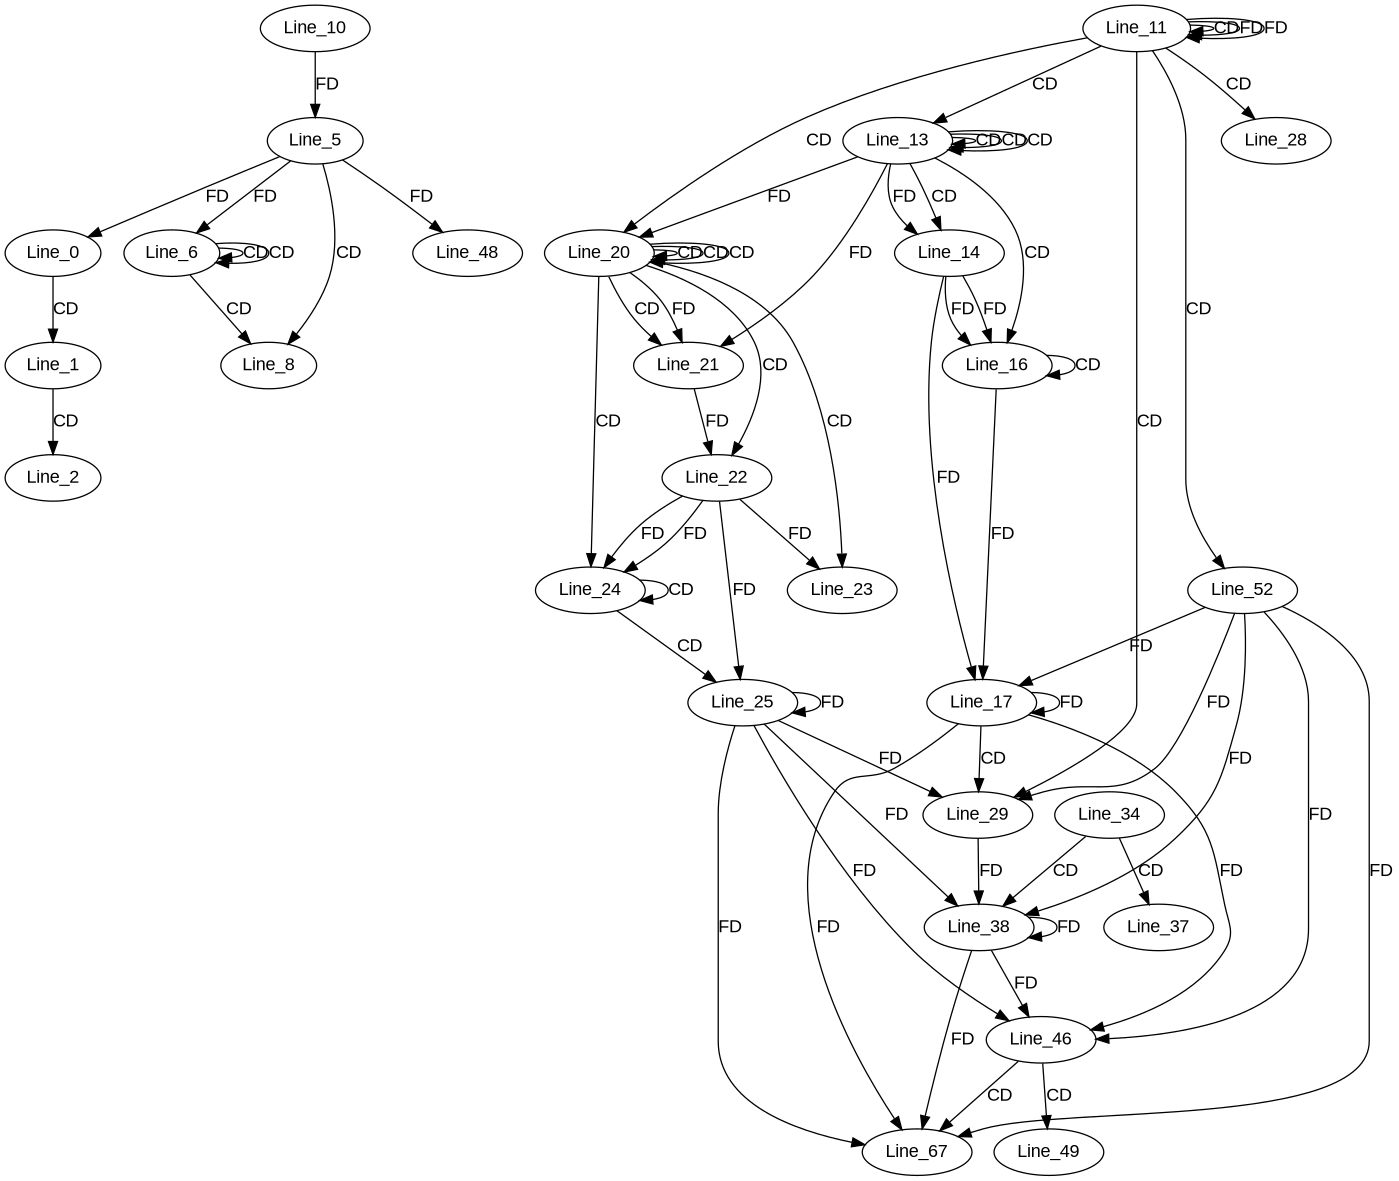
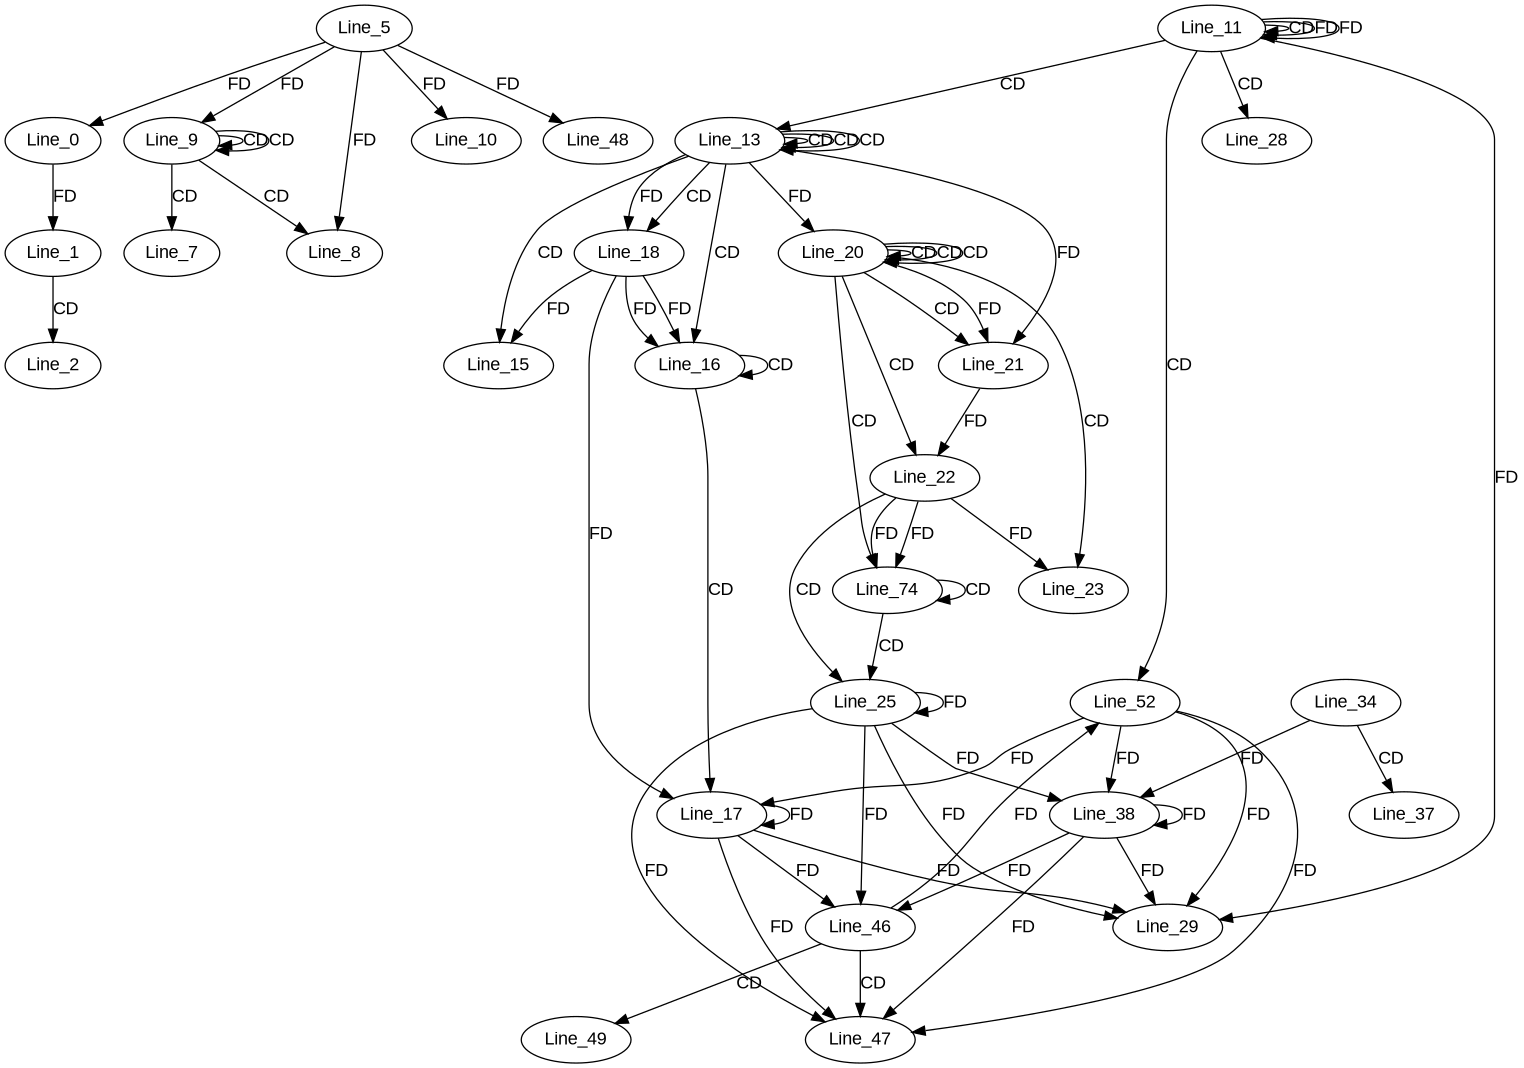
edge "Line_10" -> "Line_5": reversed
edge "Line_11" -> "Line_20": removed, label "CD"
node "Line_7": added
node "Line_6": label "Line_6" -> "Line_9"
edge "Line_5" -> "Line_8": label "CD" -> "FD"
node "Line_14": label "Line_14" -> "Line_18"
edge "Line_0" -> "Line_1": label "CD" -> "FD"
node "Line_15": added
edge "Line_11" -> "Line_29": label "CD" -> "FD"
edge "Line_16" -> "Line_17": label "FD" -> "CD"
node "Line_24": label "Line_24" -> "Line_74"
edge "Line_22" -> "Line_25": label "FD" -> "CD"
edge "Line_17" -> "Line_29": label "CD" -> "FD"
edge "Line_29" -> "Line_38": reversed
edge "Line_34" -> "Line_38": label "CD" -> "FD"
edge "Line_52" -> "Line_46": reversed
node "Line_67": label "Line_67" -> "Line_47"
